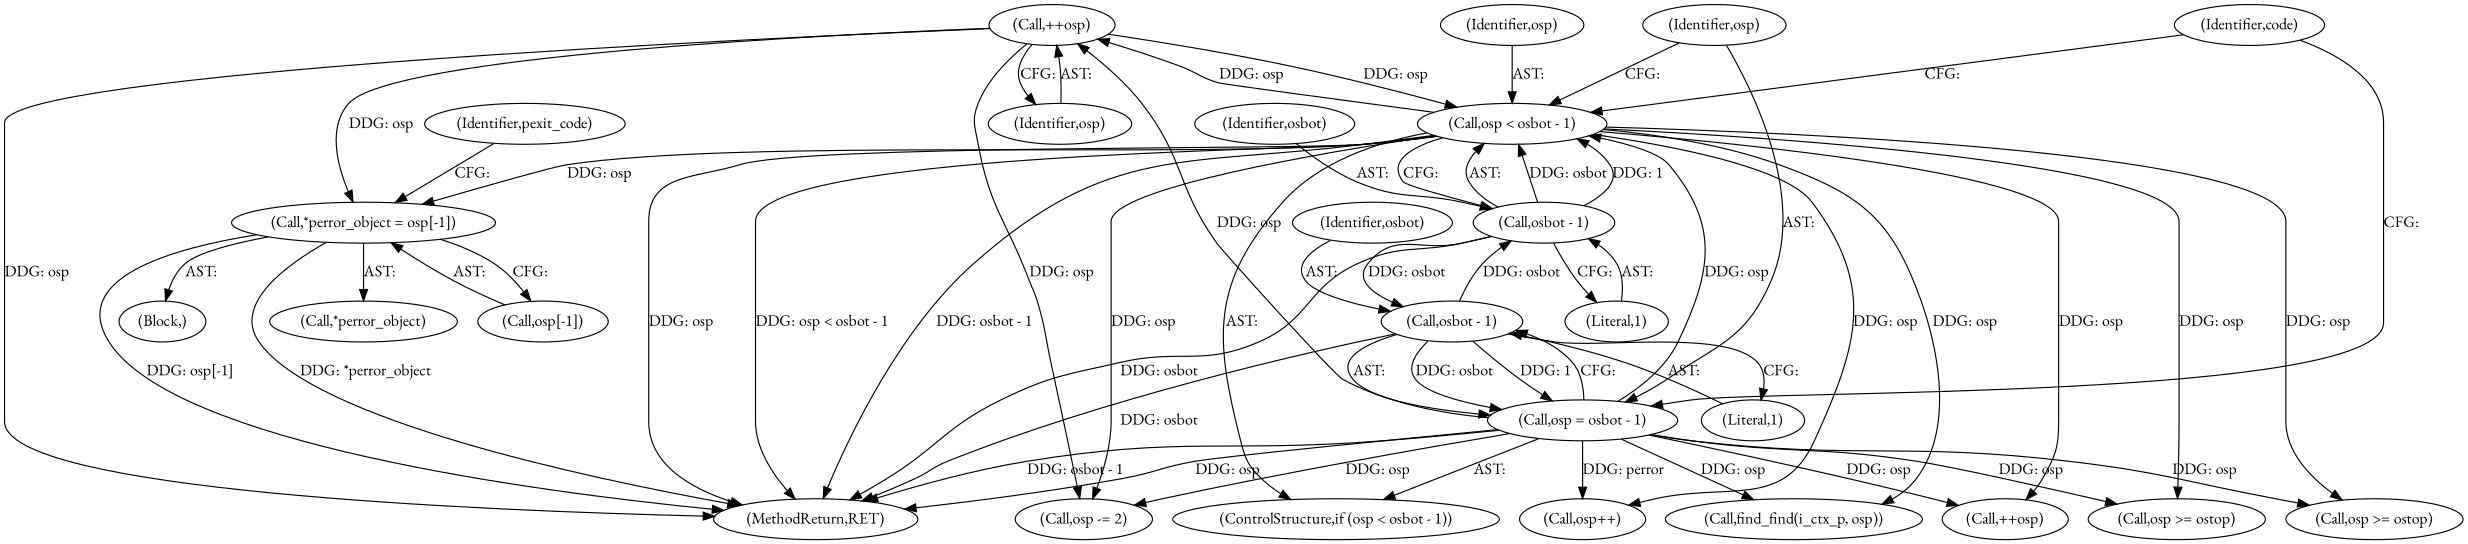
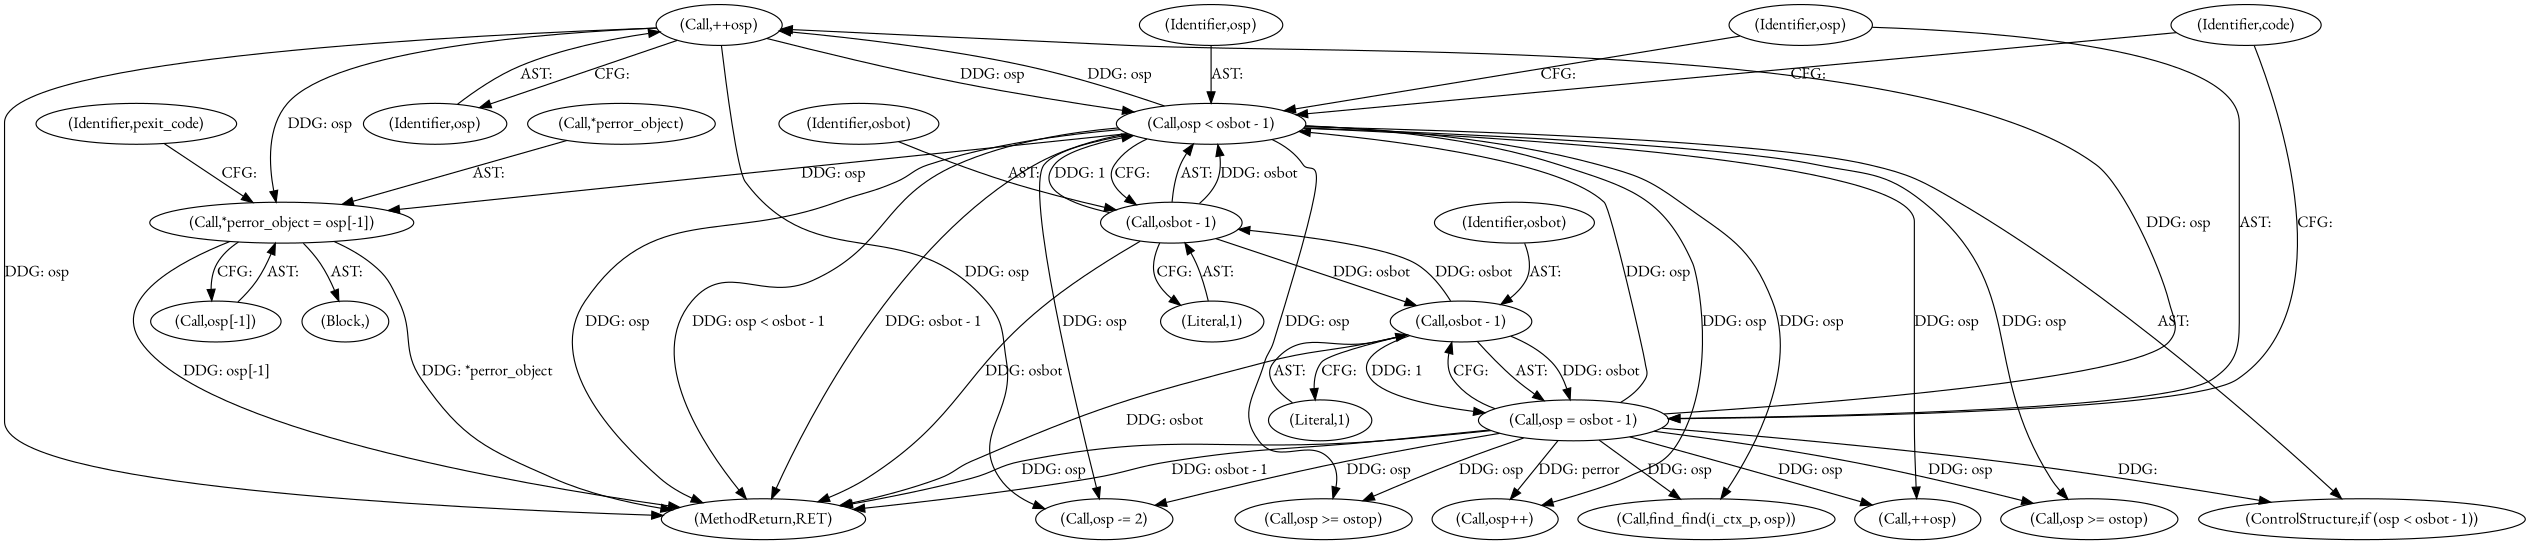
edge "(Call,*perror_object = osp[-1])" -> "(Call,*perror_object)": reversed
edge "(Call,osp = osbot - 1)" -> "(ControlStructure,if (osp < osbot - 1))": label "AST: " -> "DDG: "
